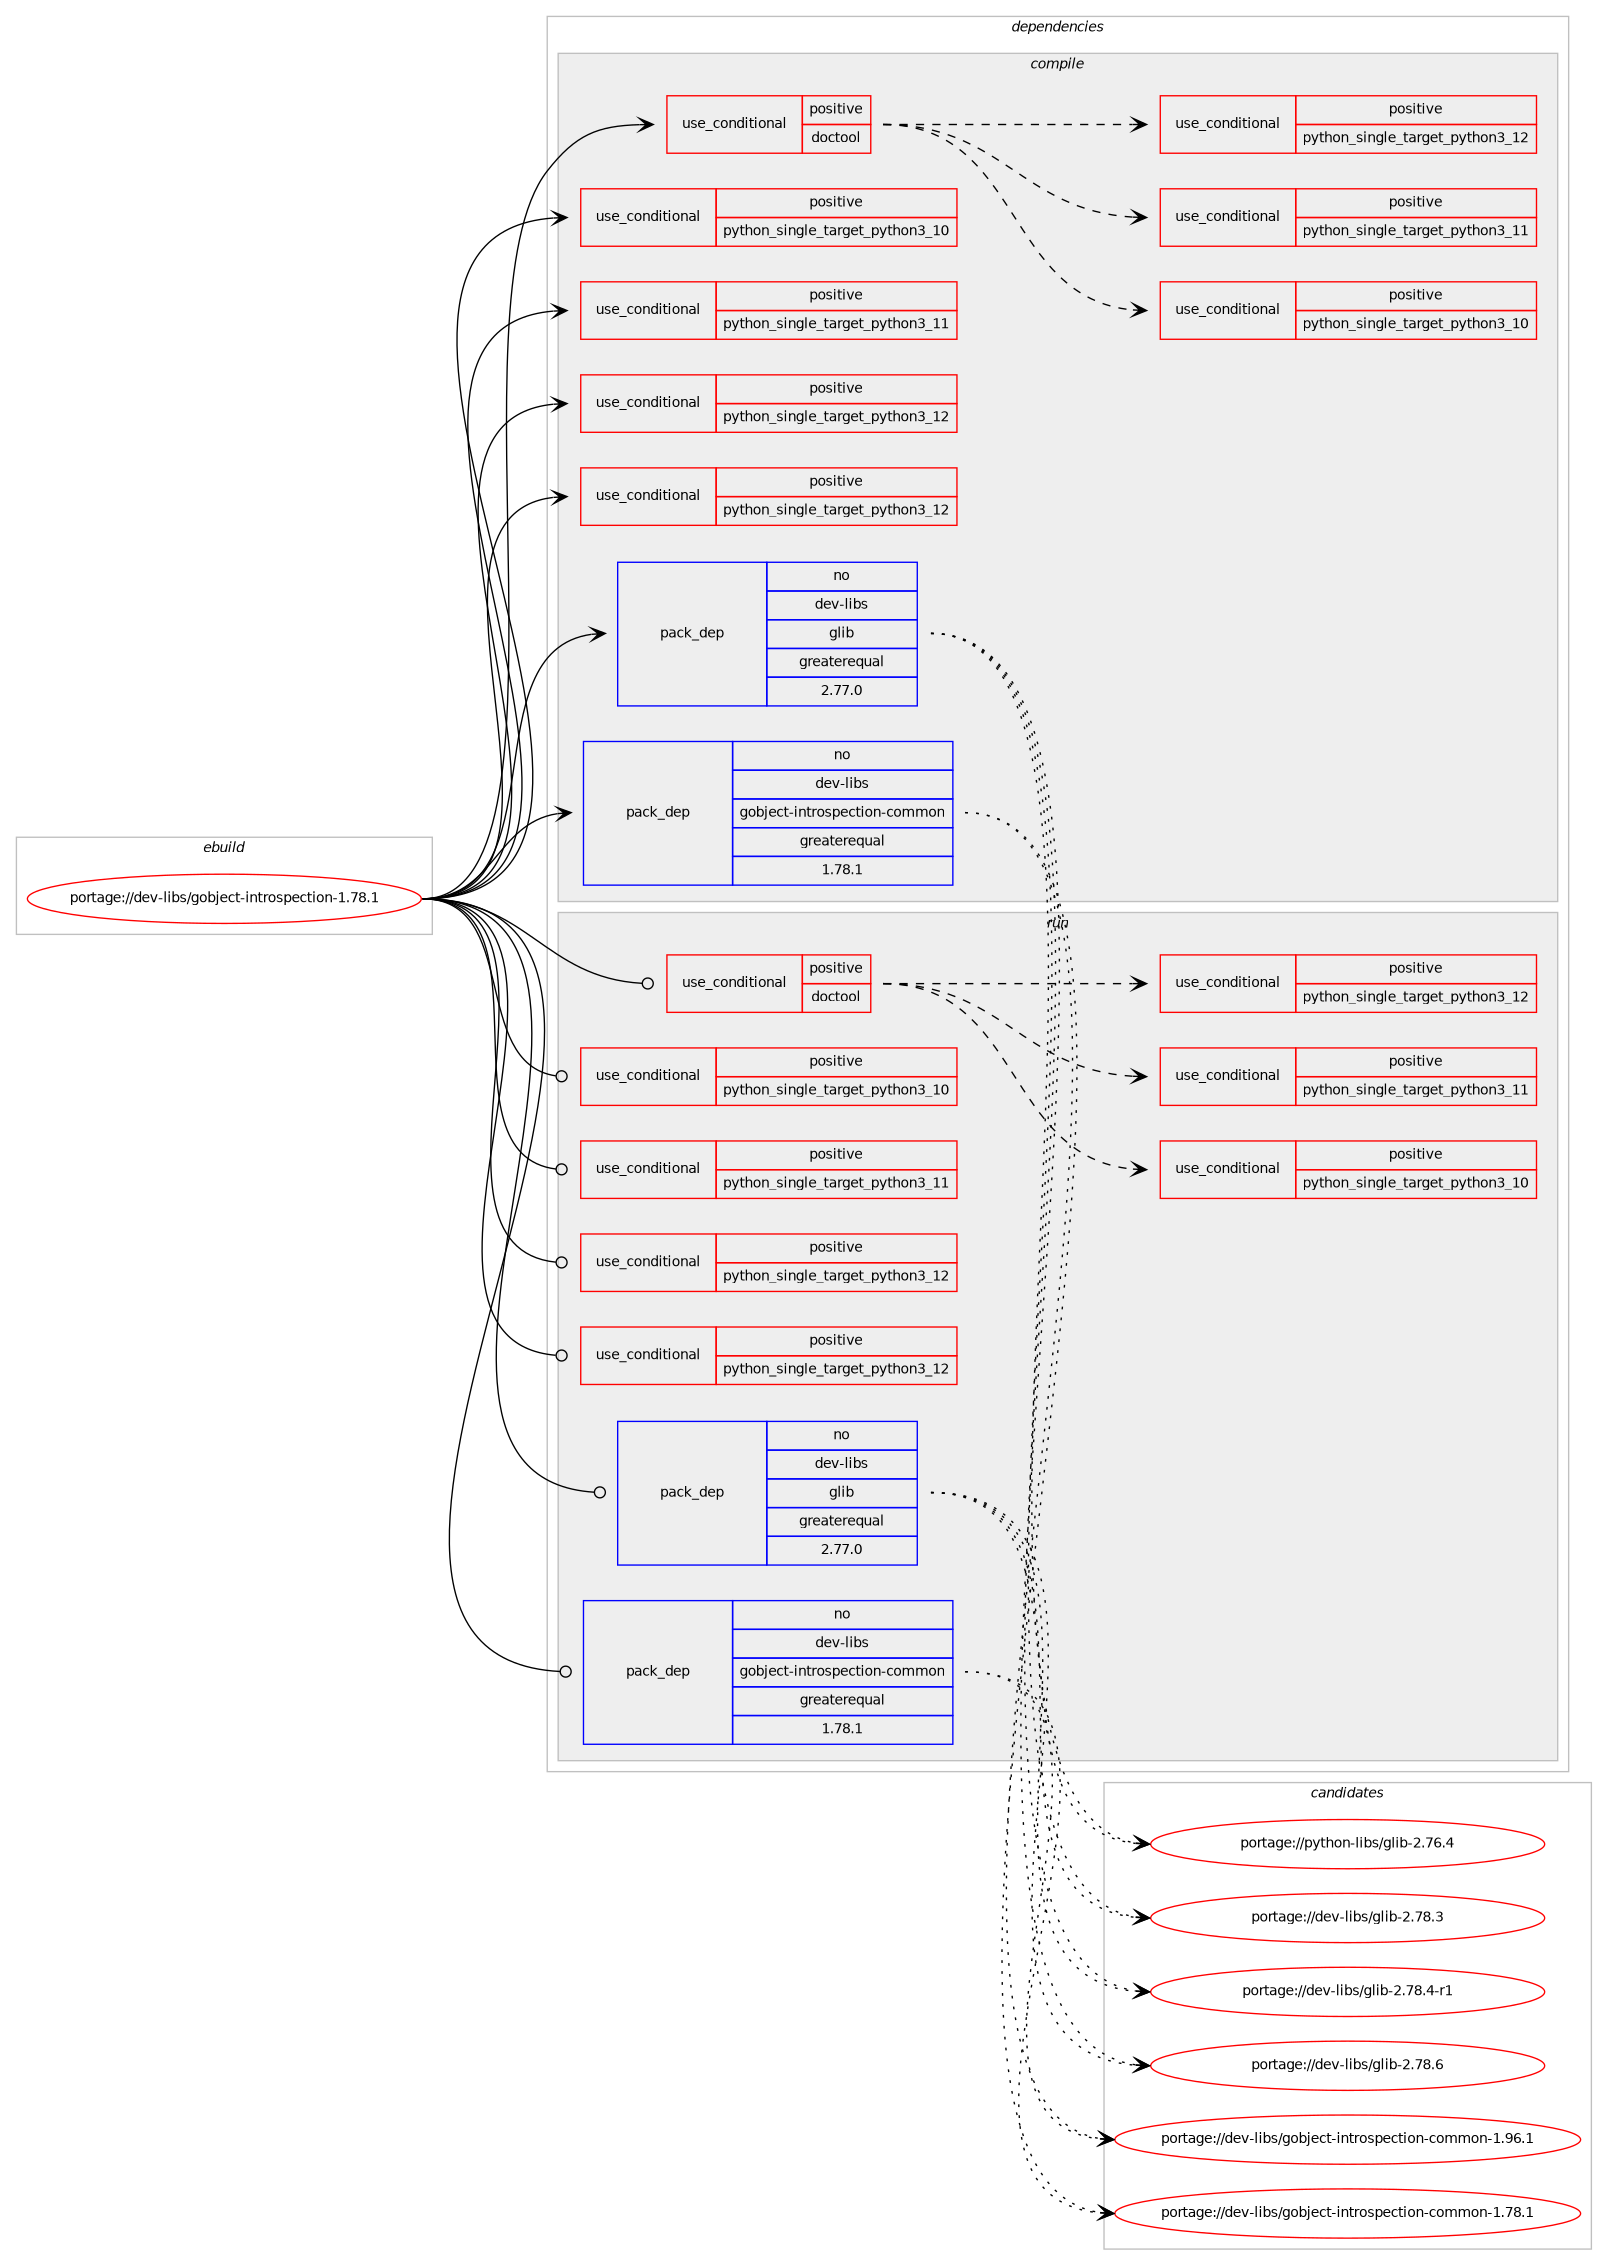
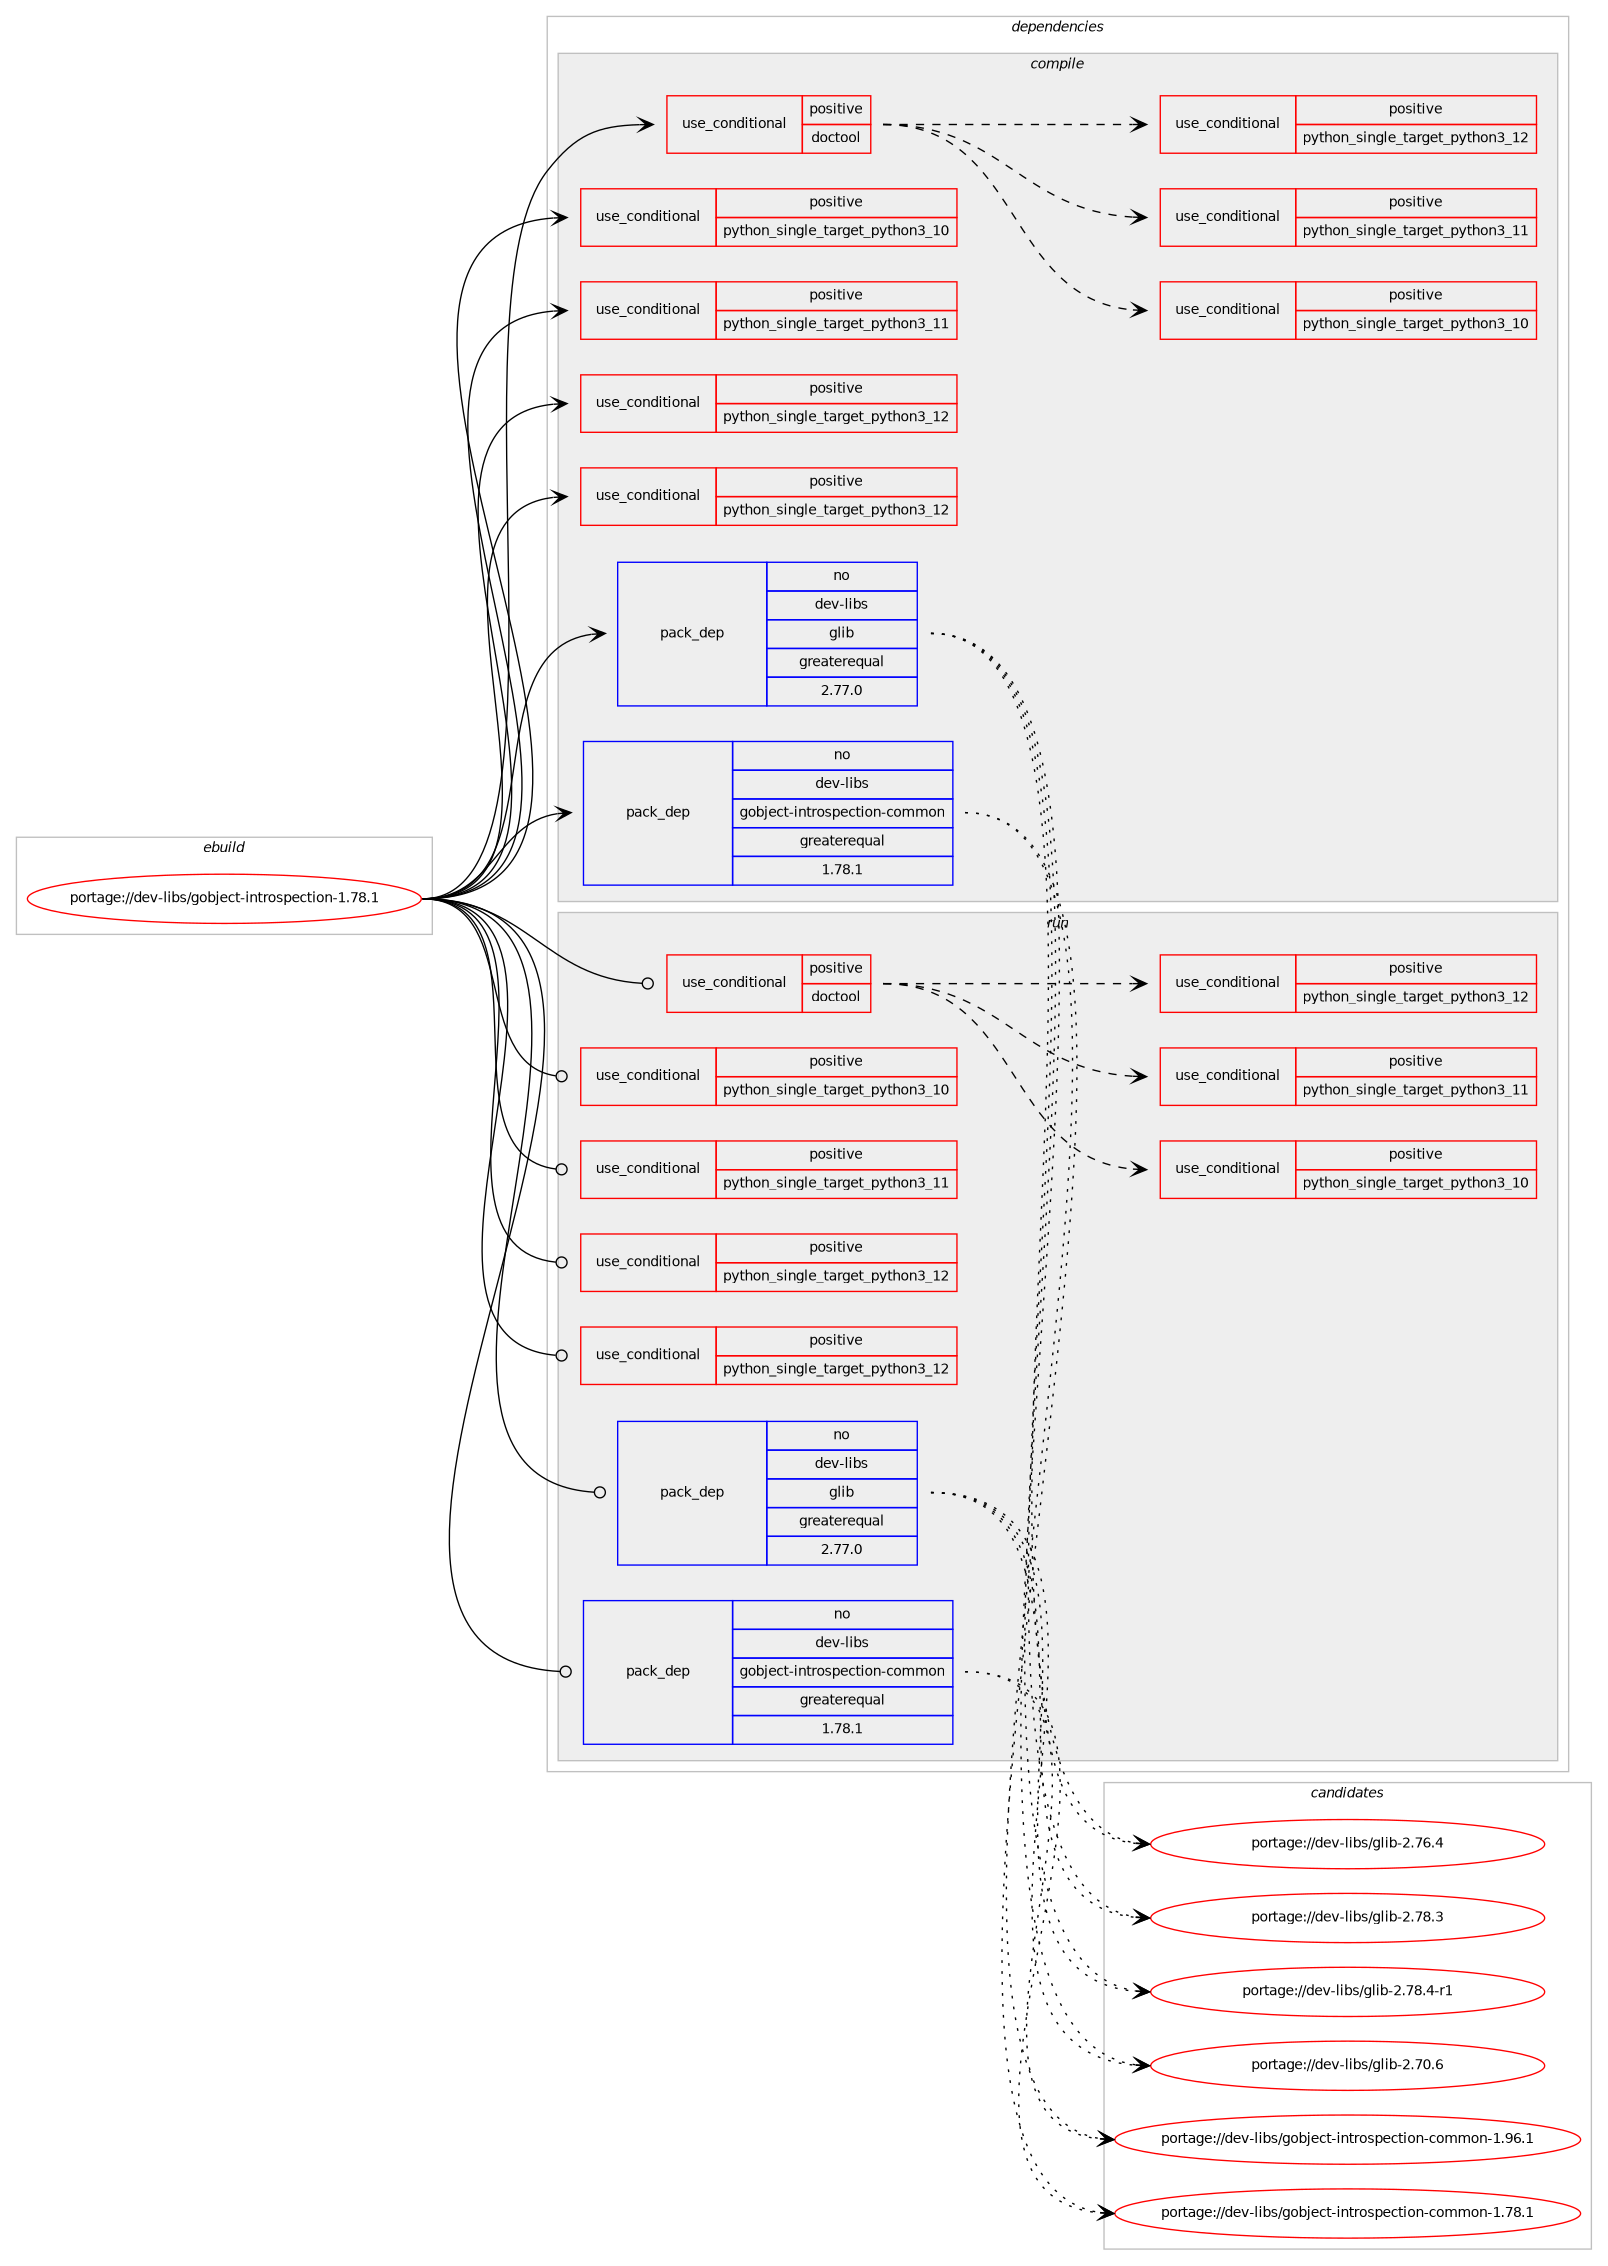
node "portage://python-libs/glib-2.76.4": label "portage://python-libs/glib-2.76.4" -> "portage://dev-libs/glib-2.76.4"
node "portage://dev-libs/glib-2.78.6": label "portage://dev-libs/glib-2.78.6" -> "portage://dev-libs/glib-2.70.6"
